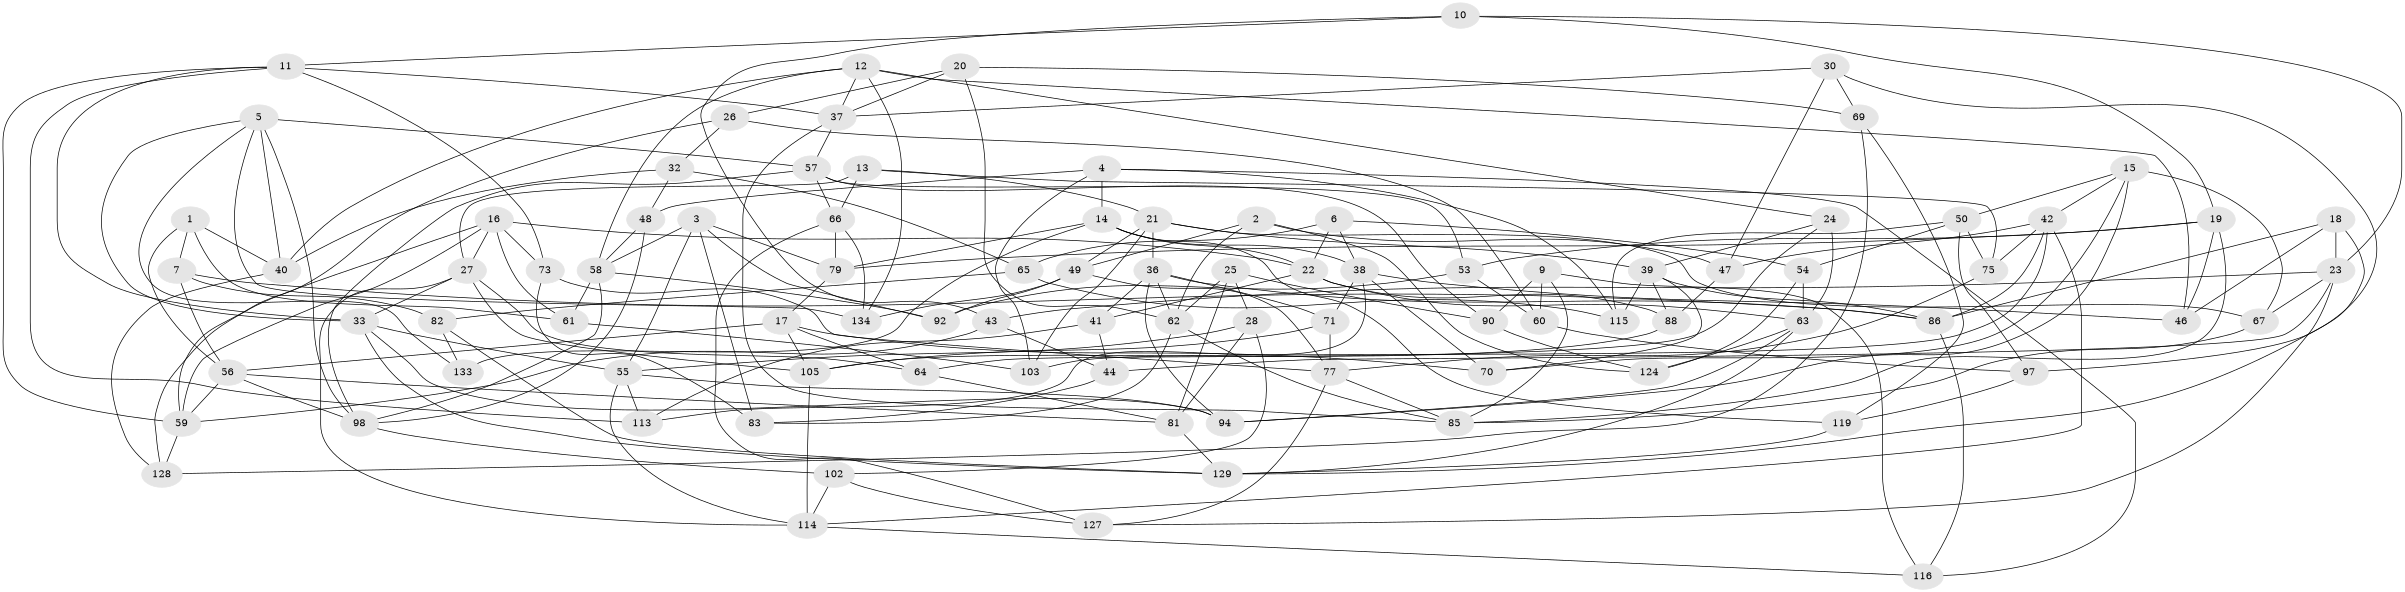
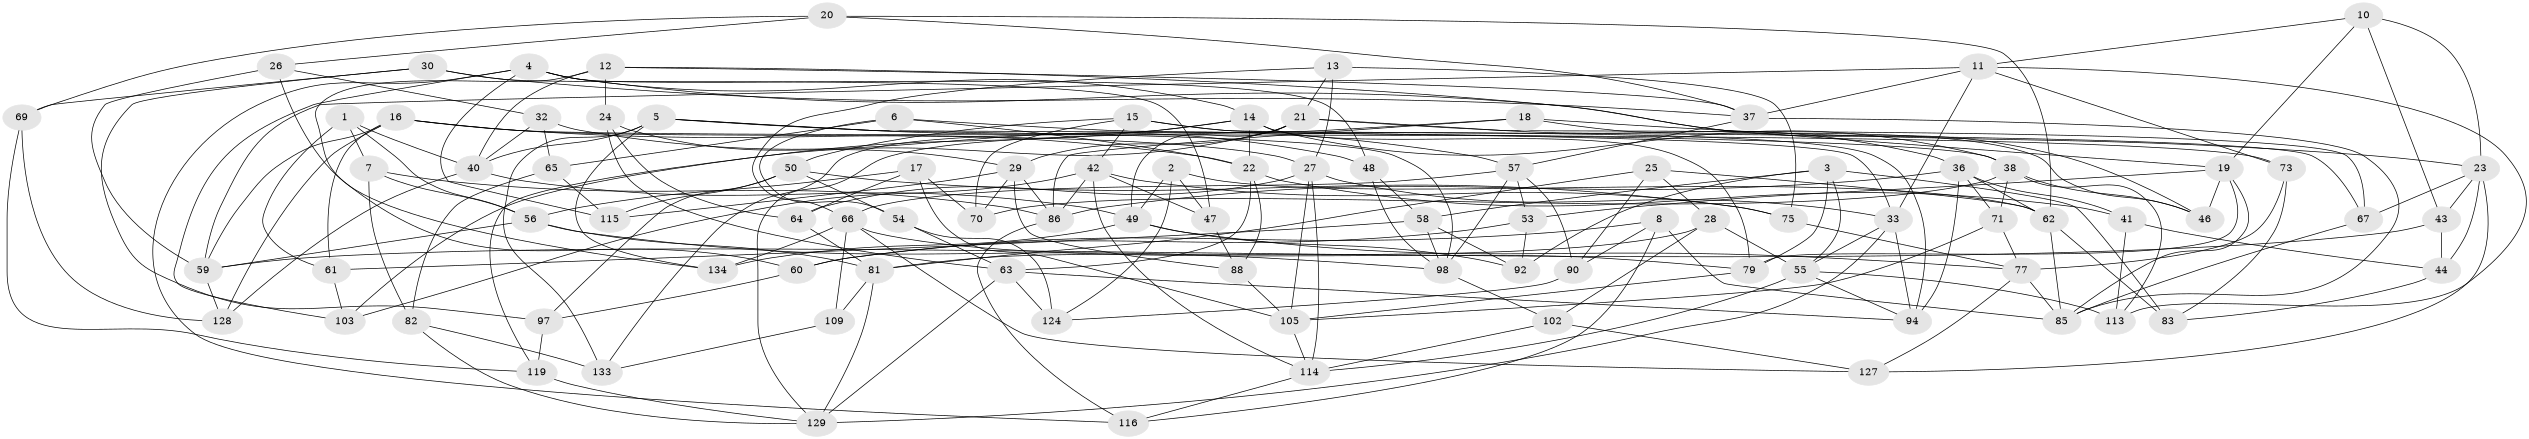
edge "4" -- "19": added
edge "12" -- "58": removed
edge "40" -- "49": added
node "9": label "9" -> "8"
node "39": label "39" -> "29"
edge "79" -- "17": now "79" -- "105"
node "109": added
